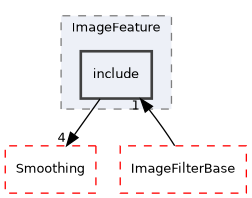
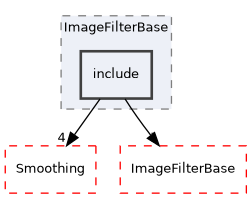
cluster "ImageFeature": label "ImageFeature" -> "ImageFilterBase"
edge "ImageFilterBase" -> "include": reversed
